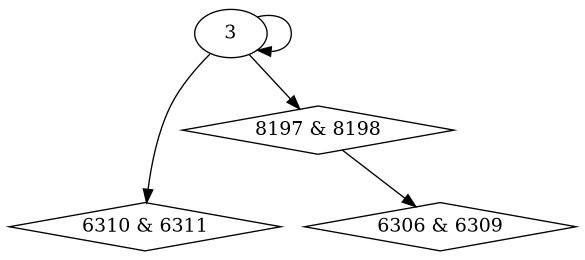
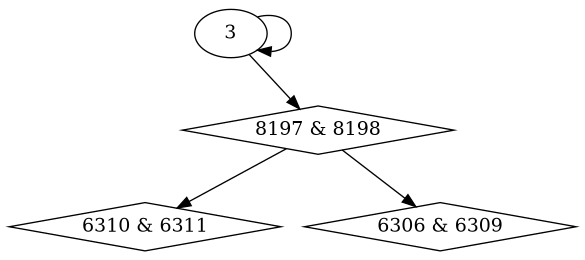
edge "3" -> "6310 & 6311": now "8197 & 8198" -> "6310 & 6311"
